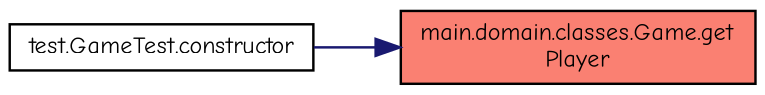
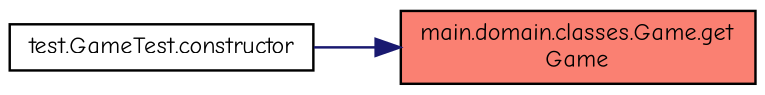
node "main.domain.classes.Game.get Player": label "main.domain.classes.Game.get Player" -> "main.domain.classes.Game.get Game"
